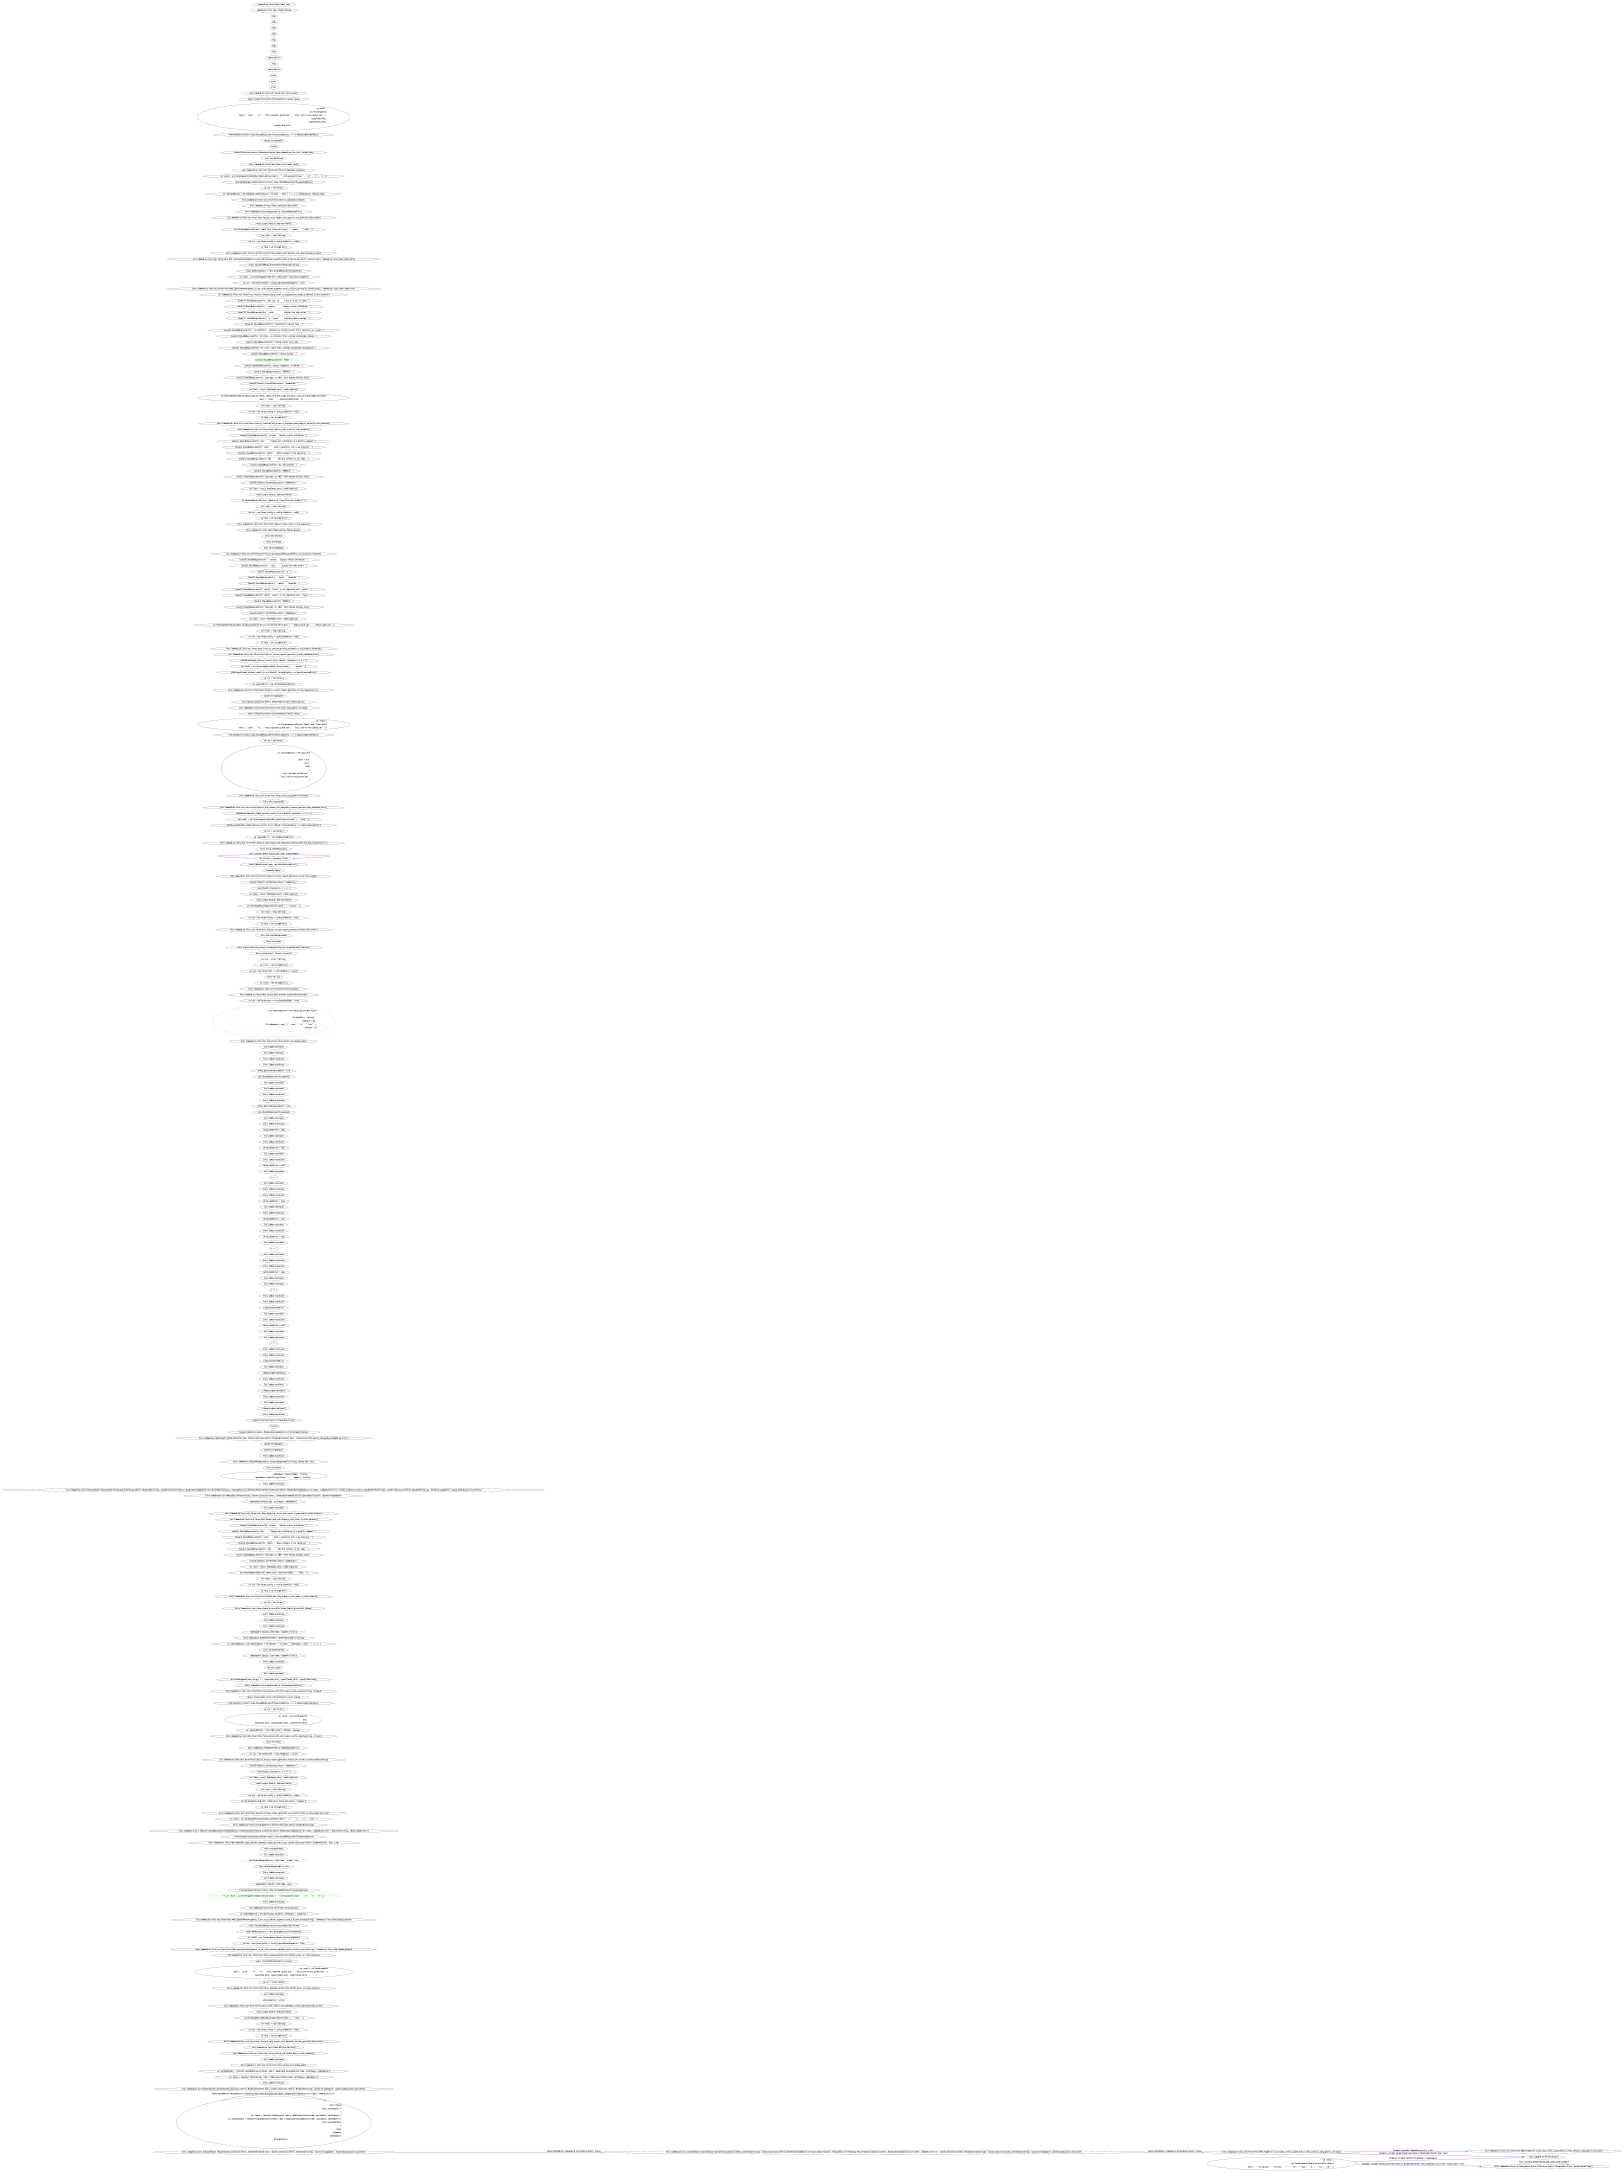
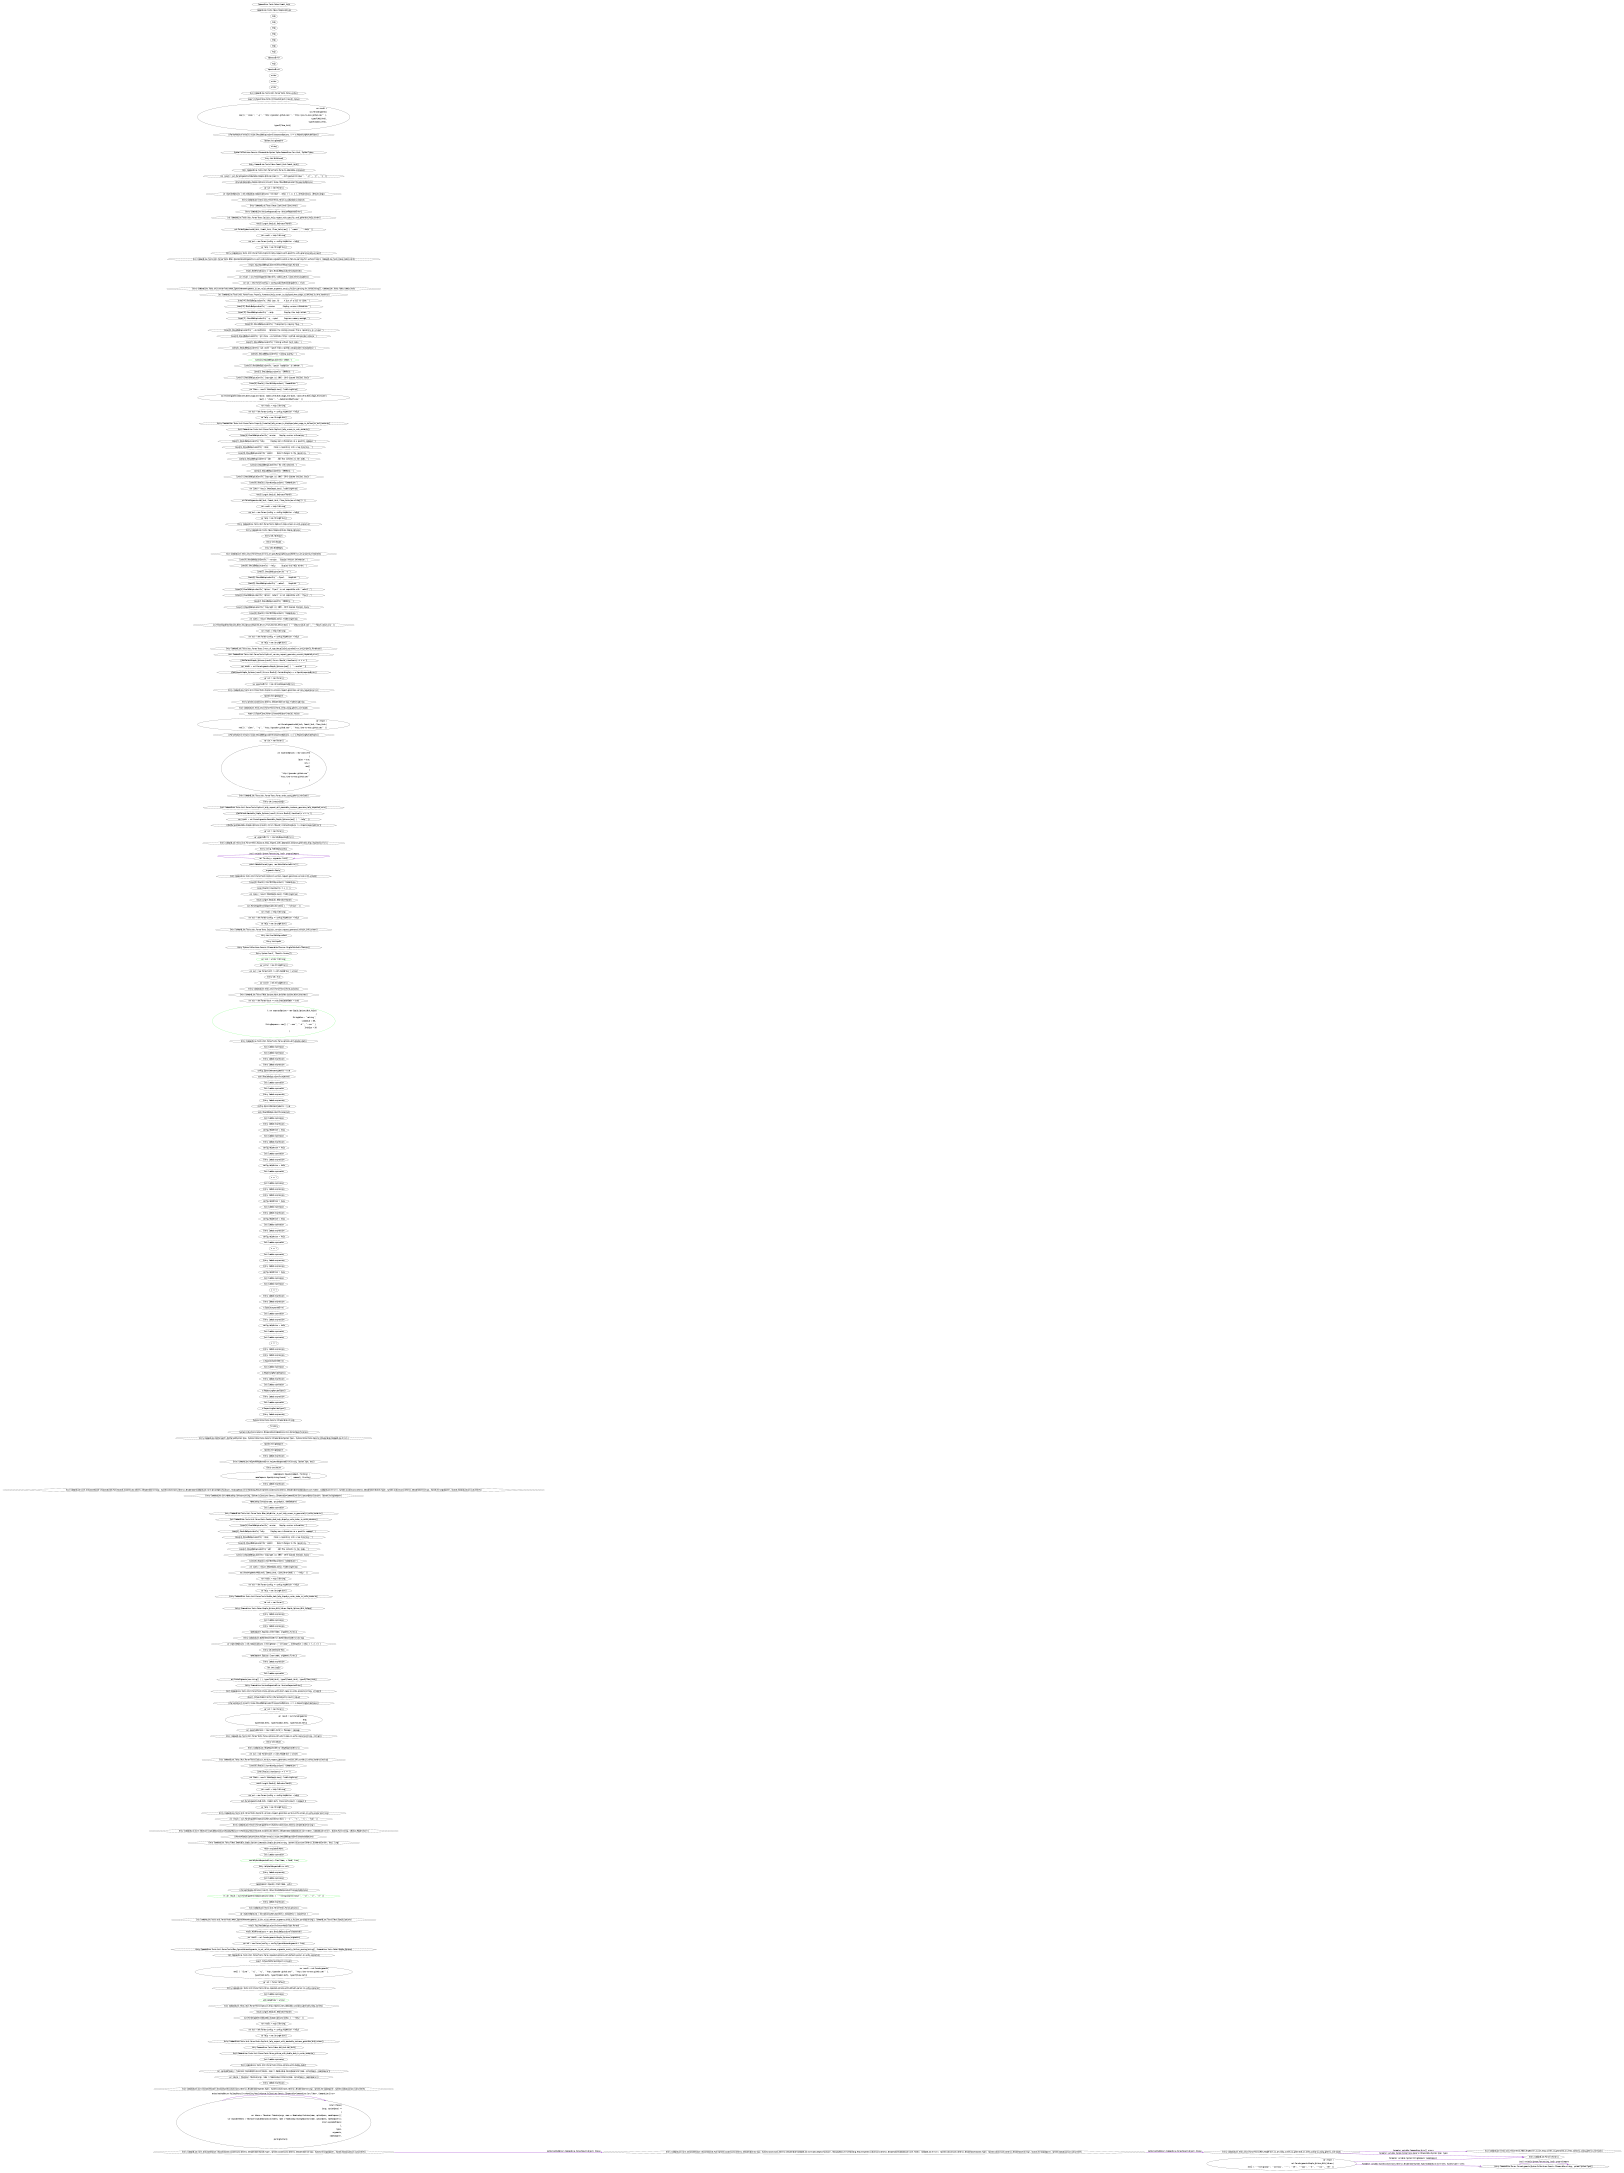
node "Entry Parse.NotBeEmpty": label "Entry Parse.NotBeEmpty" -> "Entry Unk.NotBeEmpty"
